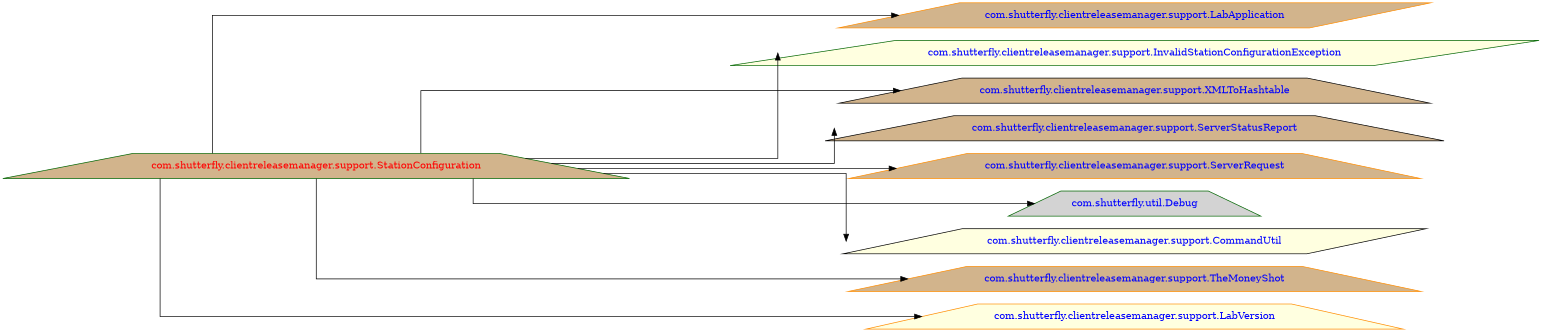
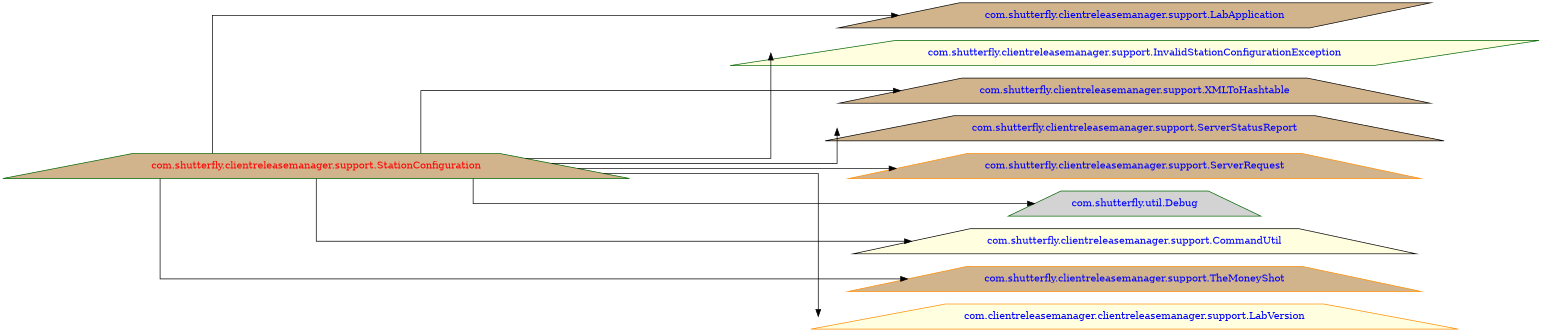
node "com.shutterfly.clientreleasemanager.support.LabApplication": color darkorange -> black
node "com.shutterfly.clientreleasemanager.support.CommandUtil": shape parallelogram -> trapezium
node "com.shutterfly.clientreleasemanager.support.LabVersion": label "com.shutterfly.clientreleasemanager.support.LabVersion" -> "com.clientreleasemanager.clientreleasemanager.support.LabVersion"
